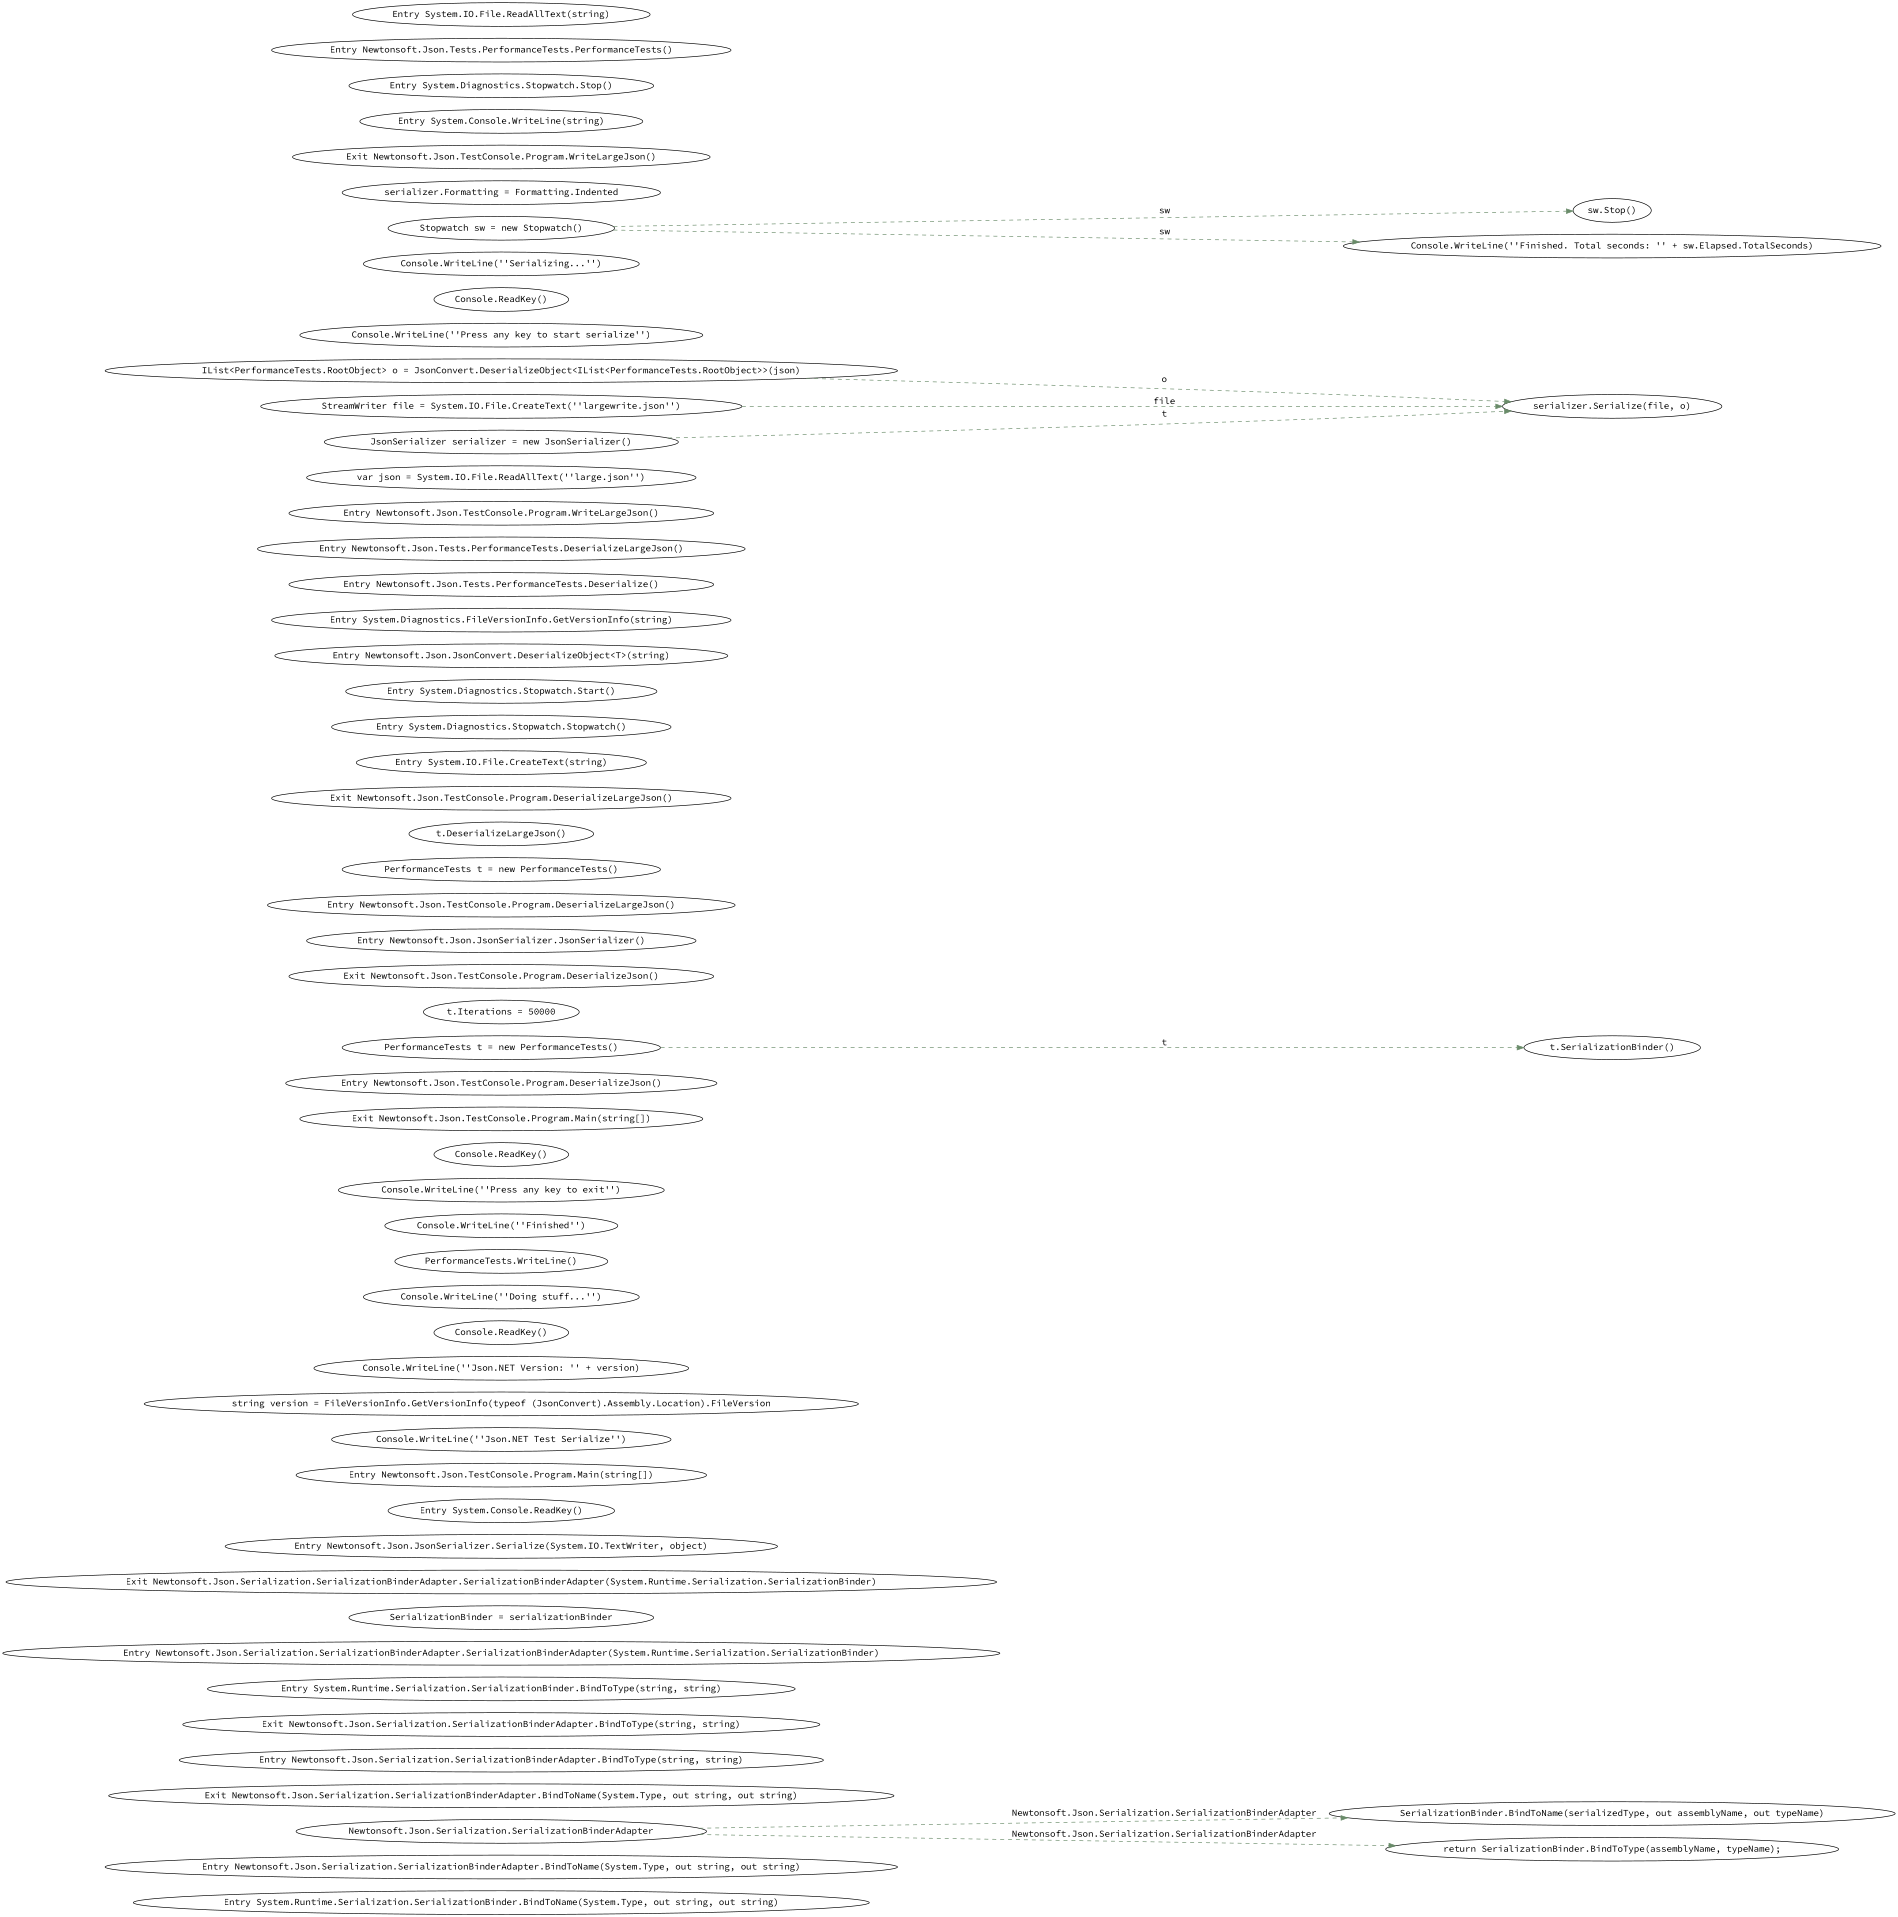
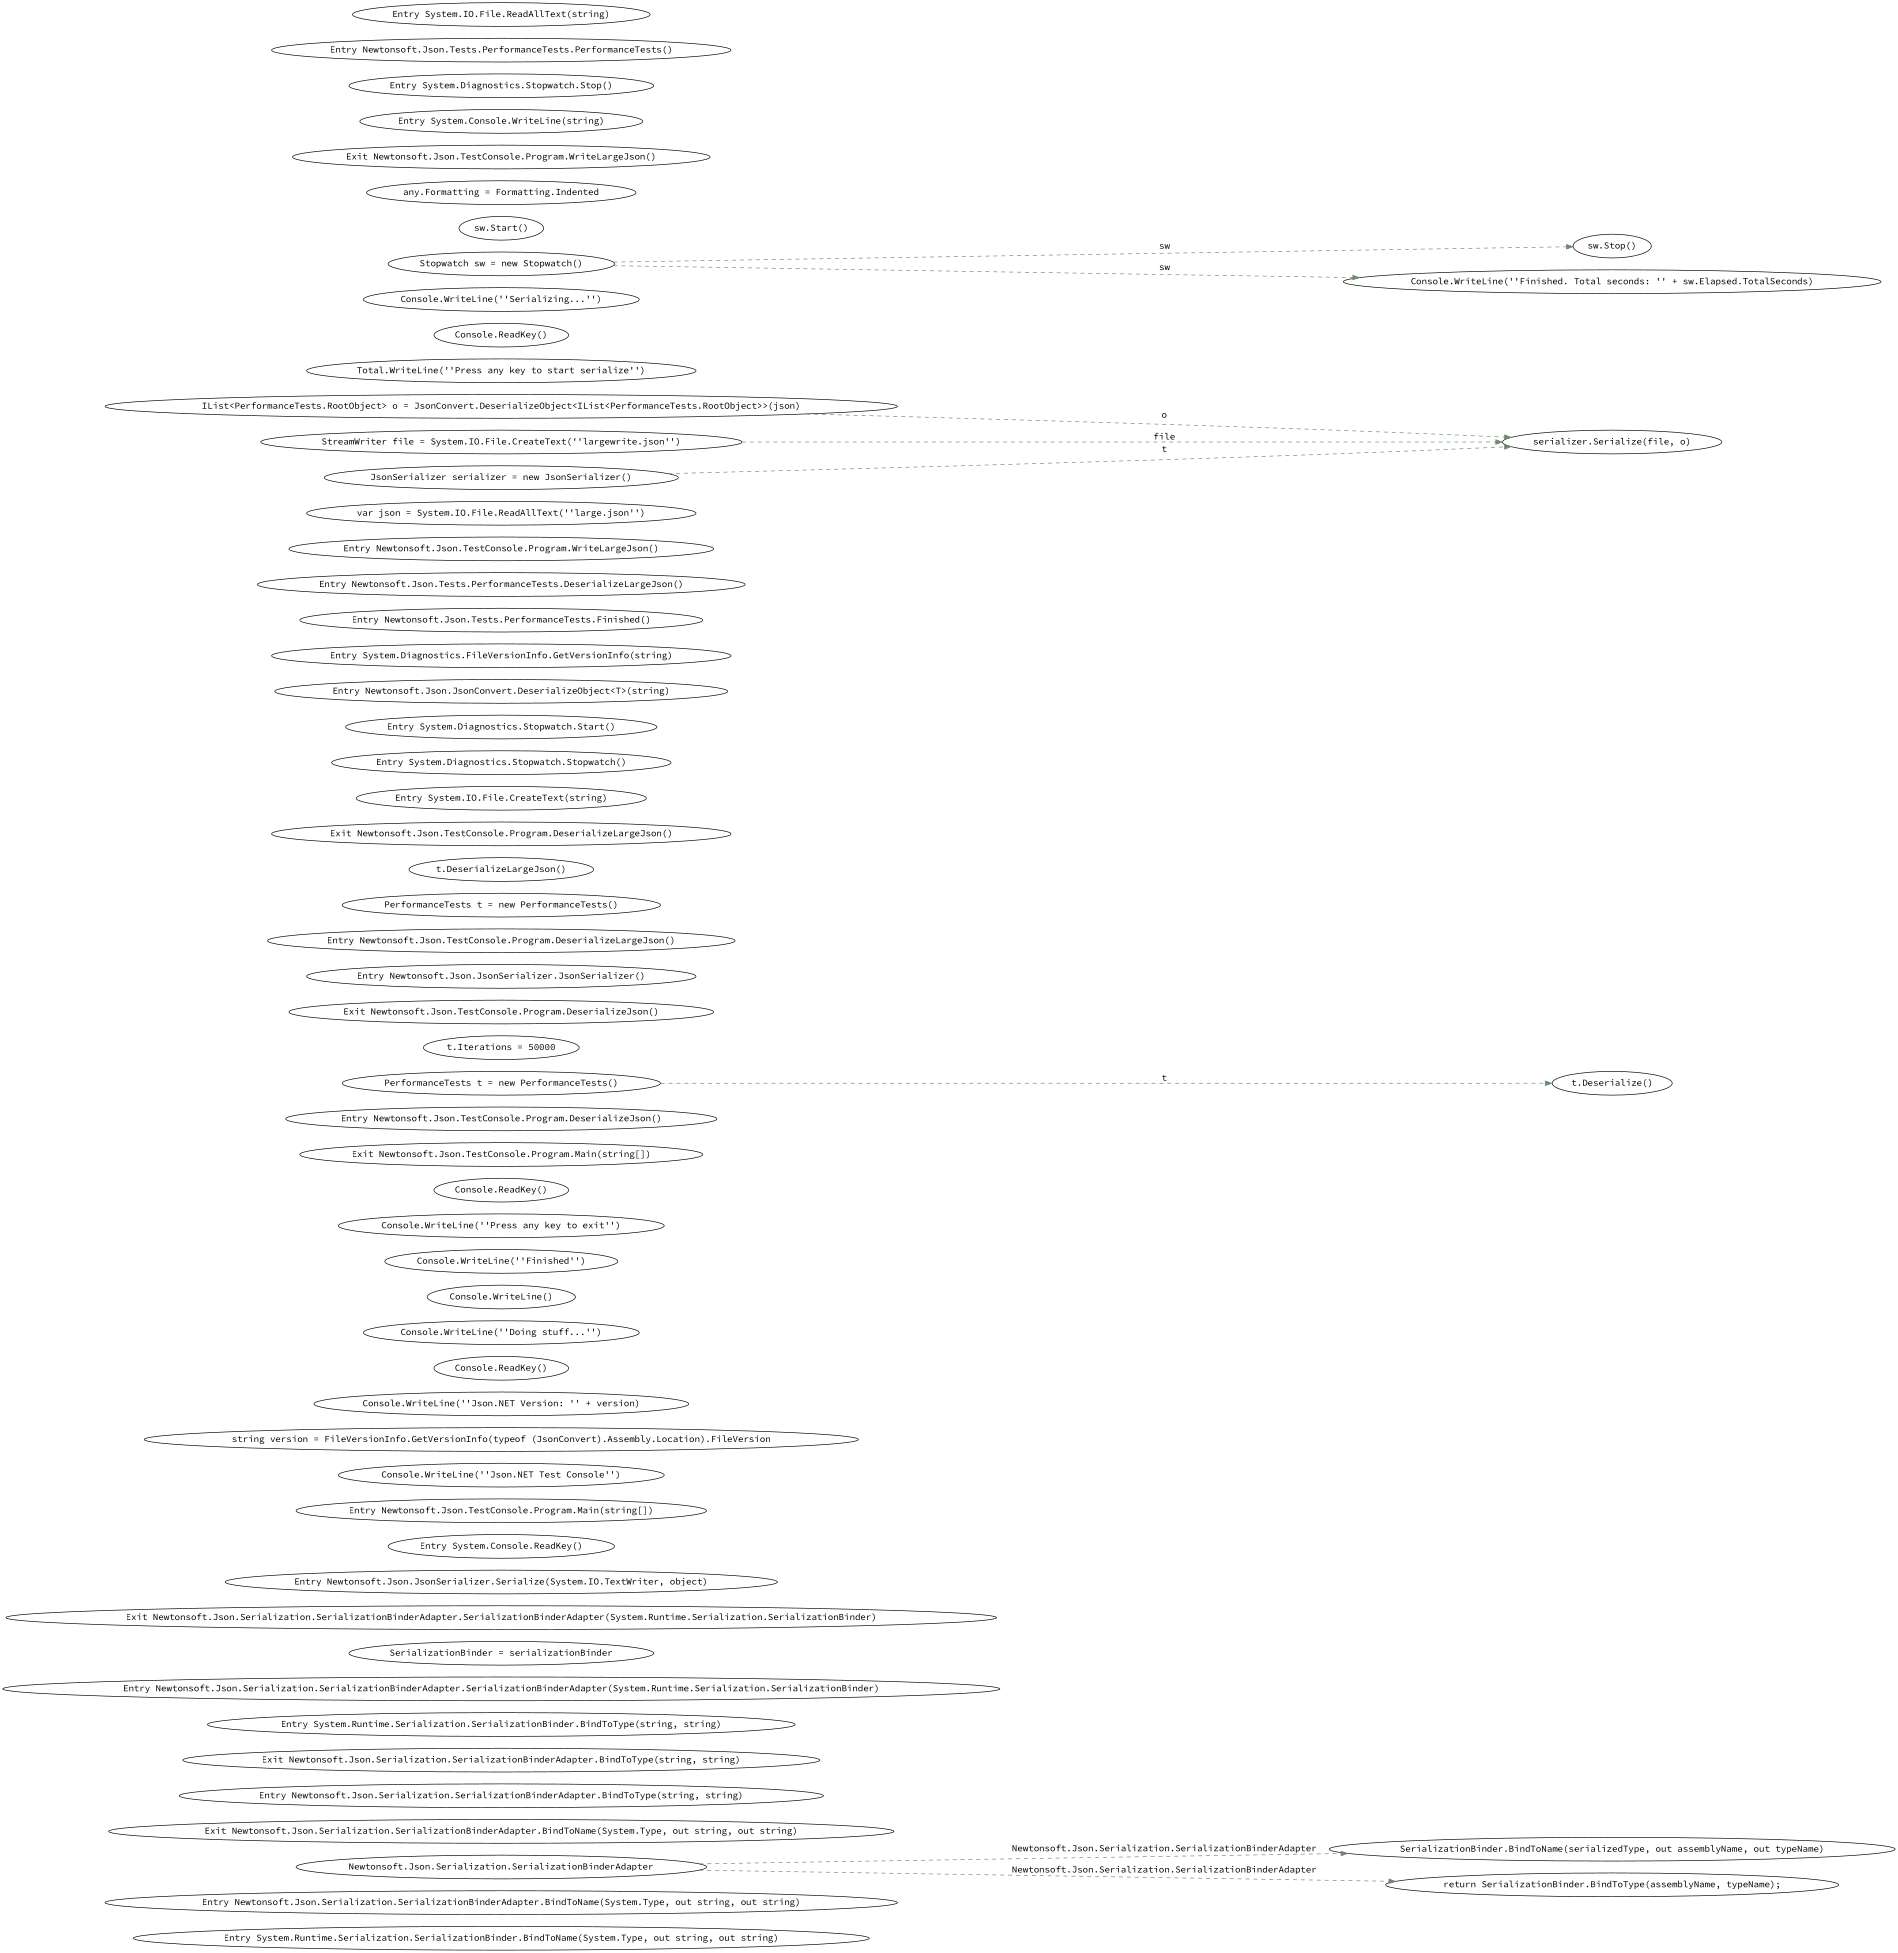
node "serializer.Formatting = Formatting.Indented": label "serializer.Formatting = Formatting.Indented" -> "any.Formatting = Formatting.Indented"
node "sw.Start()": added
node "Console.WriteLine(''Press any key to start serialize'')": label "Console.WriteLine(''Press any key to start serialize'')" -> "Total.WriteLine(''Press any key to start serialize'')"
node "Entry Newtonsoft.Json.Tests.PerformanceTests.Deserialize()": label "Entry Newtonsoft.Json.Tests.PerformanceTests.Deserialize()" -> "Entry Newtonsoft.Json.Tests.PerformanceTests.Finished()"
node "t.SerializationBinder()": label "t.SerializationBinder()" -> "t.Deserialize()"
node "PerformanceTests.WriteLine()": label "PerformanceTests.WriteLine()" -> "Console.WriteLine()"
node "Console.WriteLine(''Json.NET Test Serialize'')": label "Console.WriteLine(''Json.NET Test Serialize'')" -> "Console.WriteLine(''Json.NET Test Console'')"
